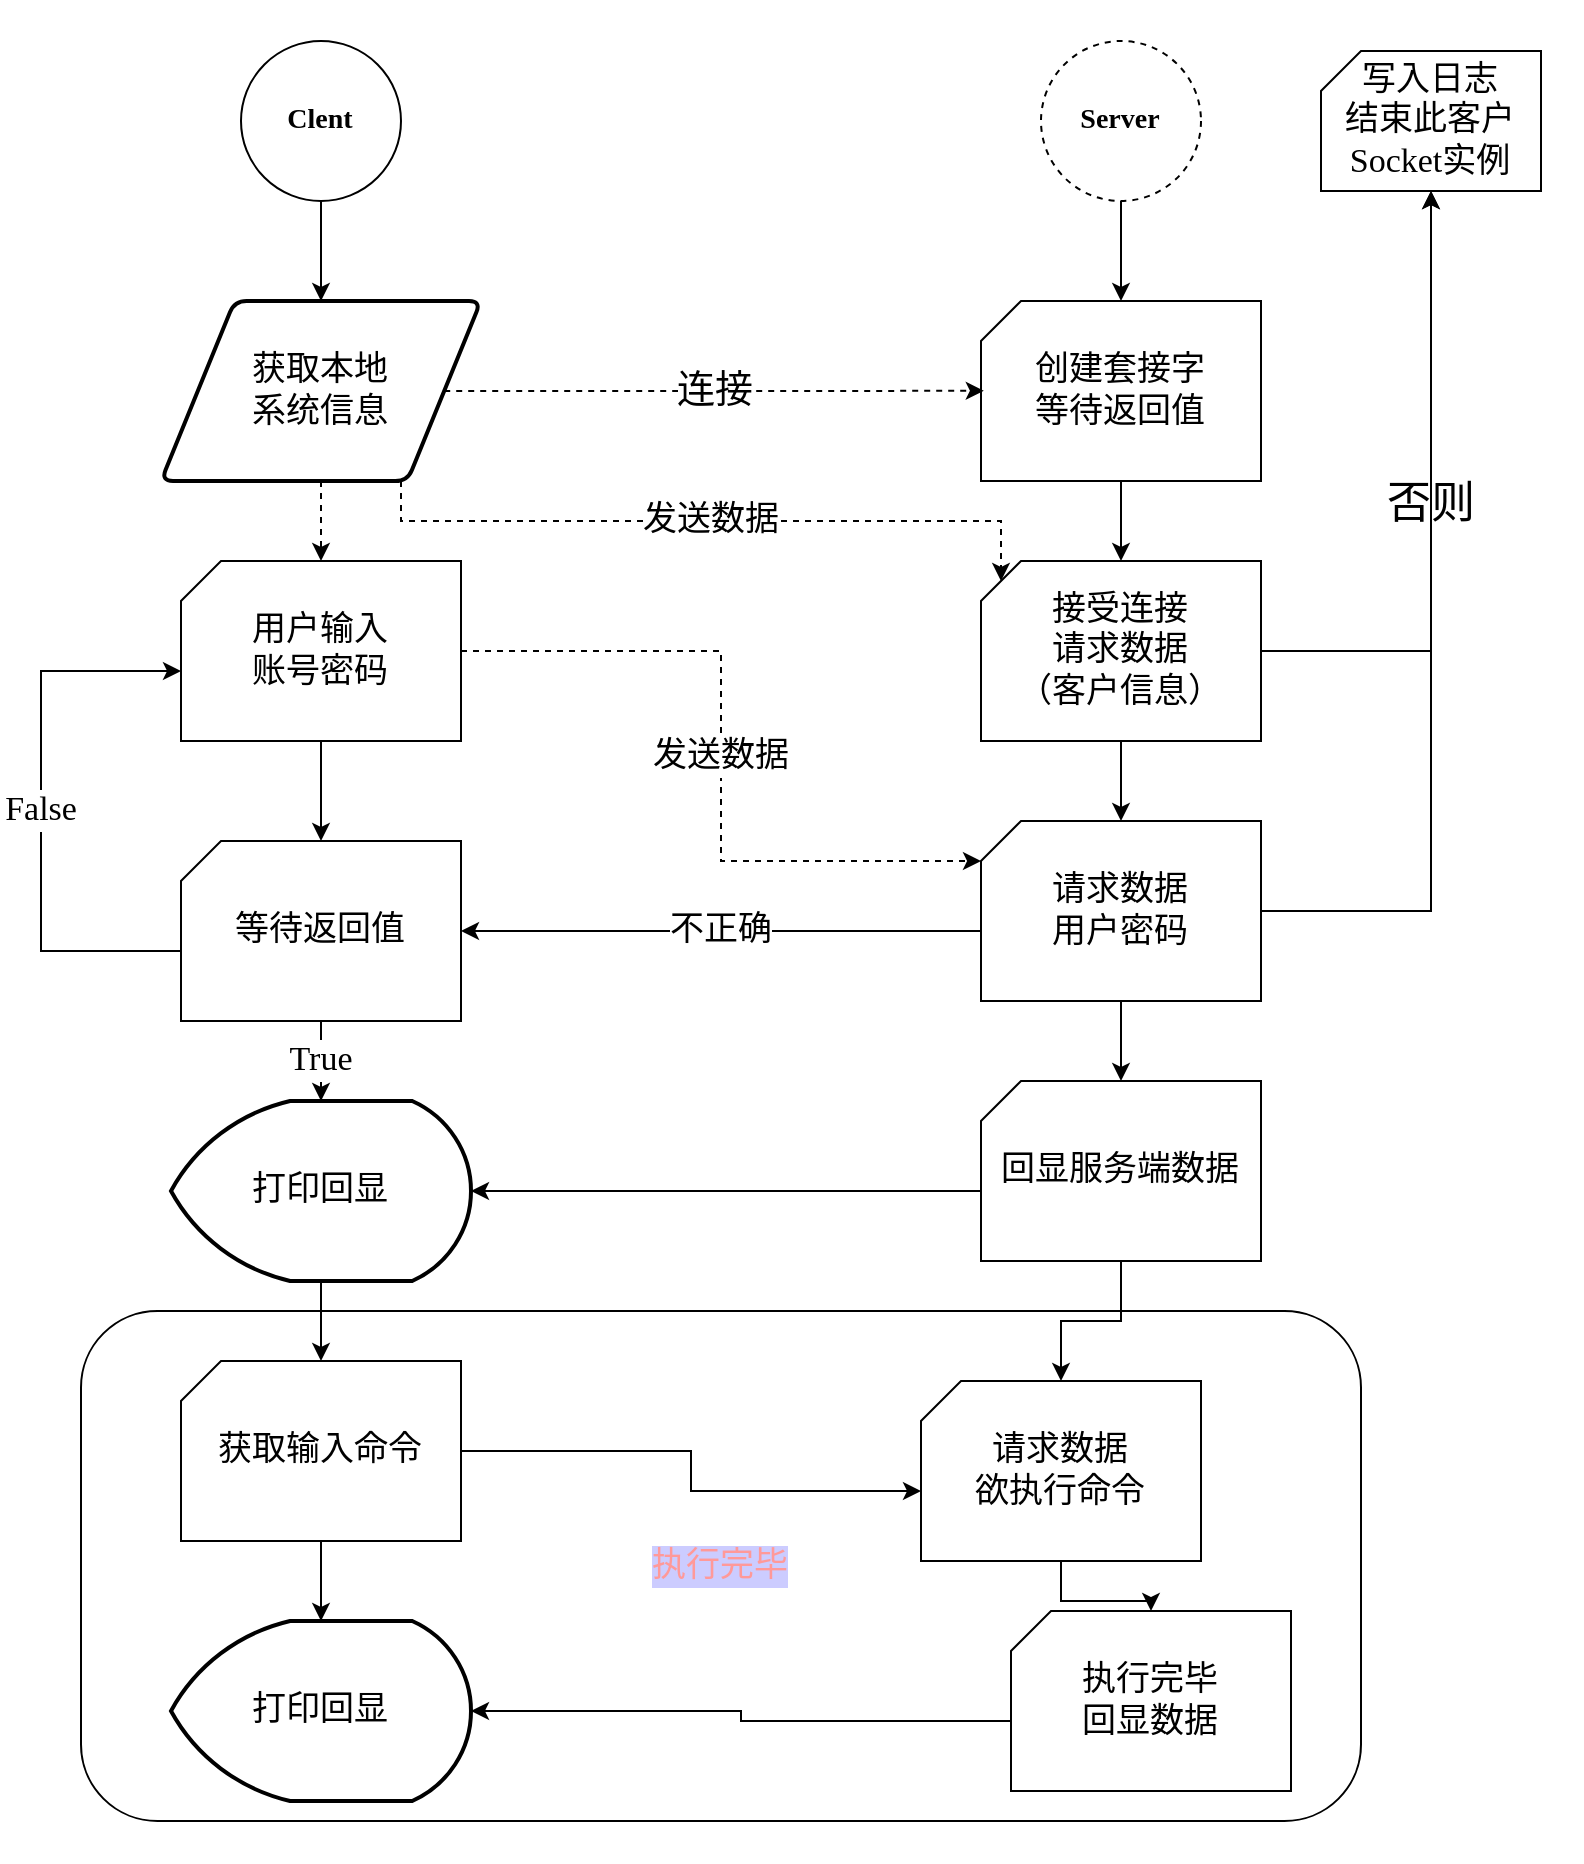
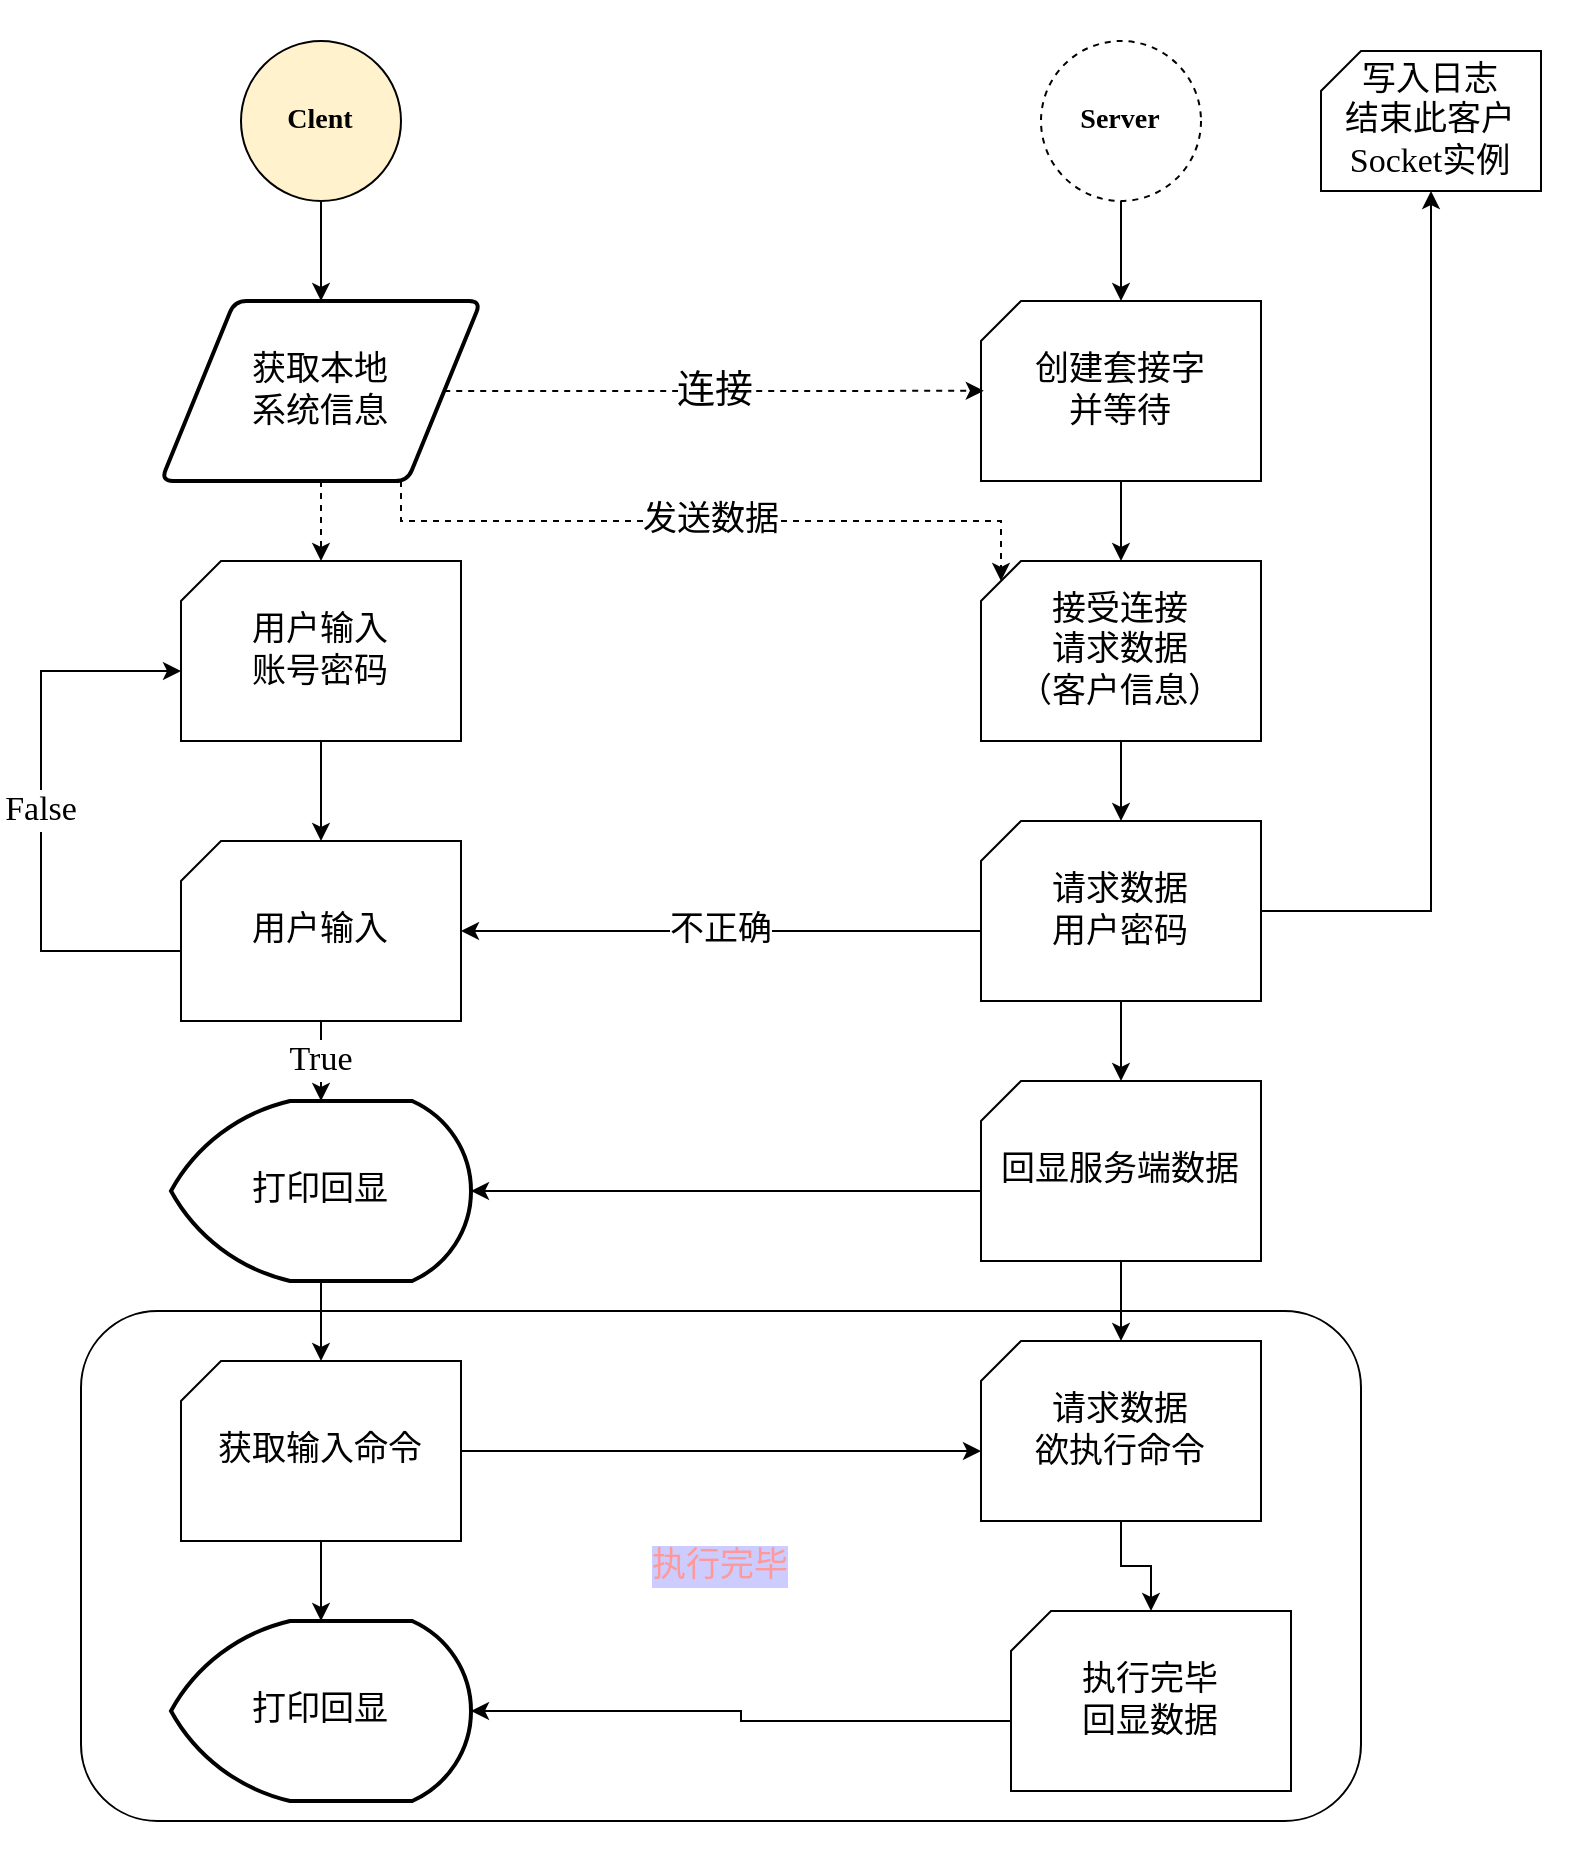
node "Clent": fillcolor #ffffff -> #fff2cc
node "创建套接字等待返回值": label "创建套接字等待返回值" -> "创建套接字并等待"
edge "接受连接 请求数据 （客户信息）" -> "写入日志 结束此客户 Socket实例": removed, label "否则"
edge "用户输入 账号密码" -> "请求数据 用户密码": removed, label "发送数据"
node "等待返回值": label "等待返回值" -> "用户输入"
node "请求数据 欲执行命令": moved (1061, 1471) -> (1121, 1431)
